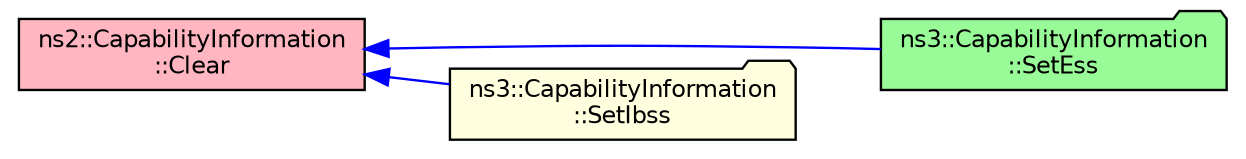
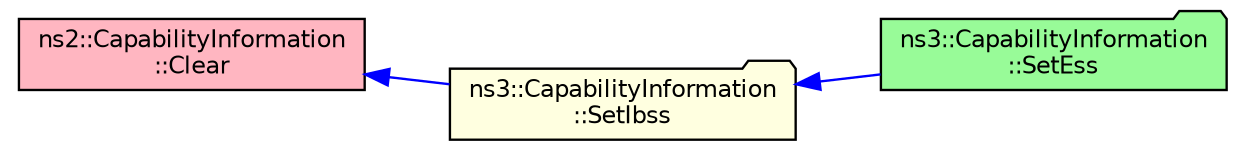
edge "ns3::CapabilityInformation ::SetEss" -> "ns2::CapabilityInformation ::Clear": now "ns3::CapabilityInformation ::SetEss" -> "ns3::CapabilityInformation ::SetIbss"
